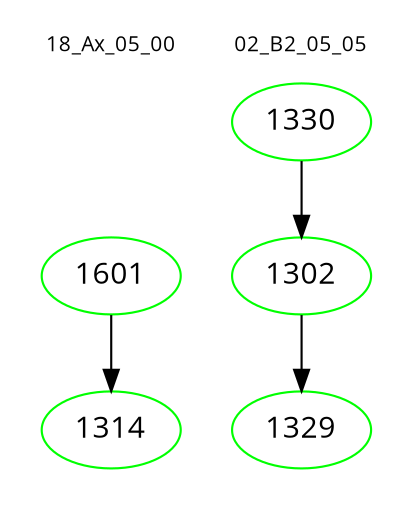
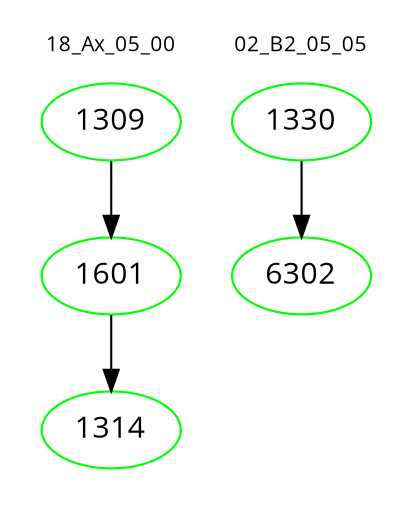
node "1309": added
node "1302": label "1302" -> "6302"
node "1329": removed
